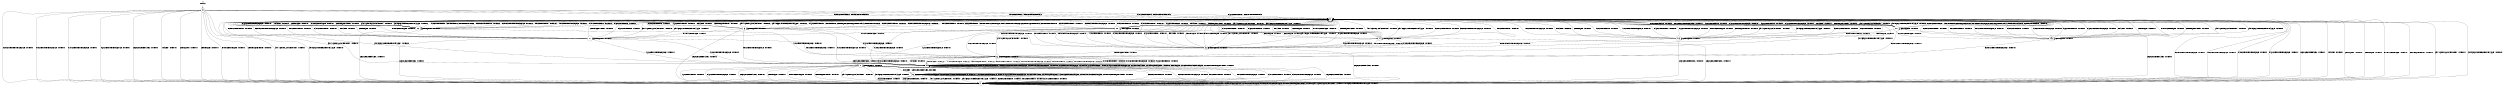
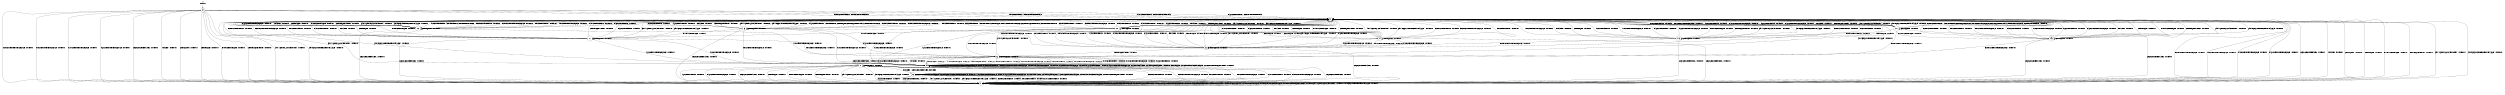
edge "s95" -> "s1": added, label "CHANGE_CIPHER_SPEC / TIMEOUT"
